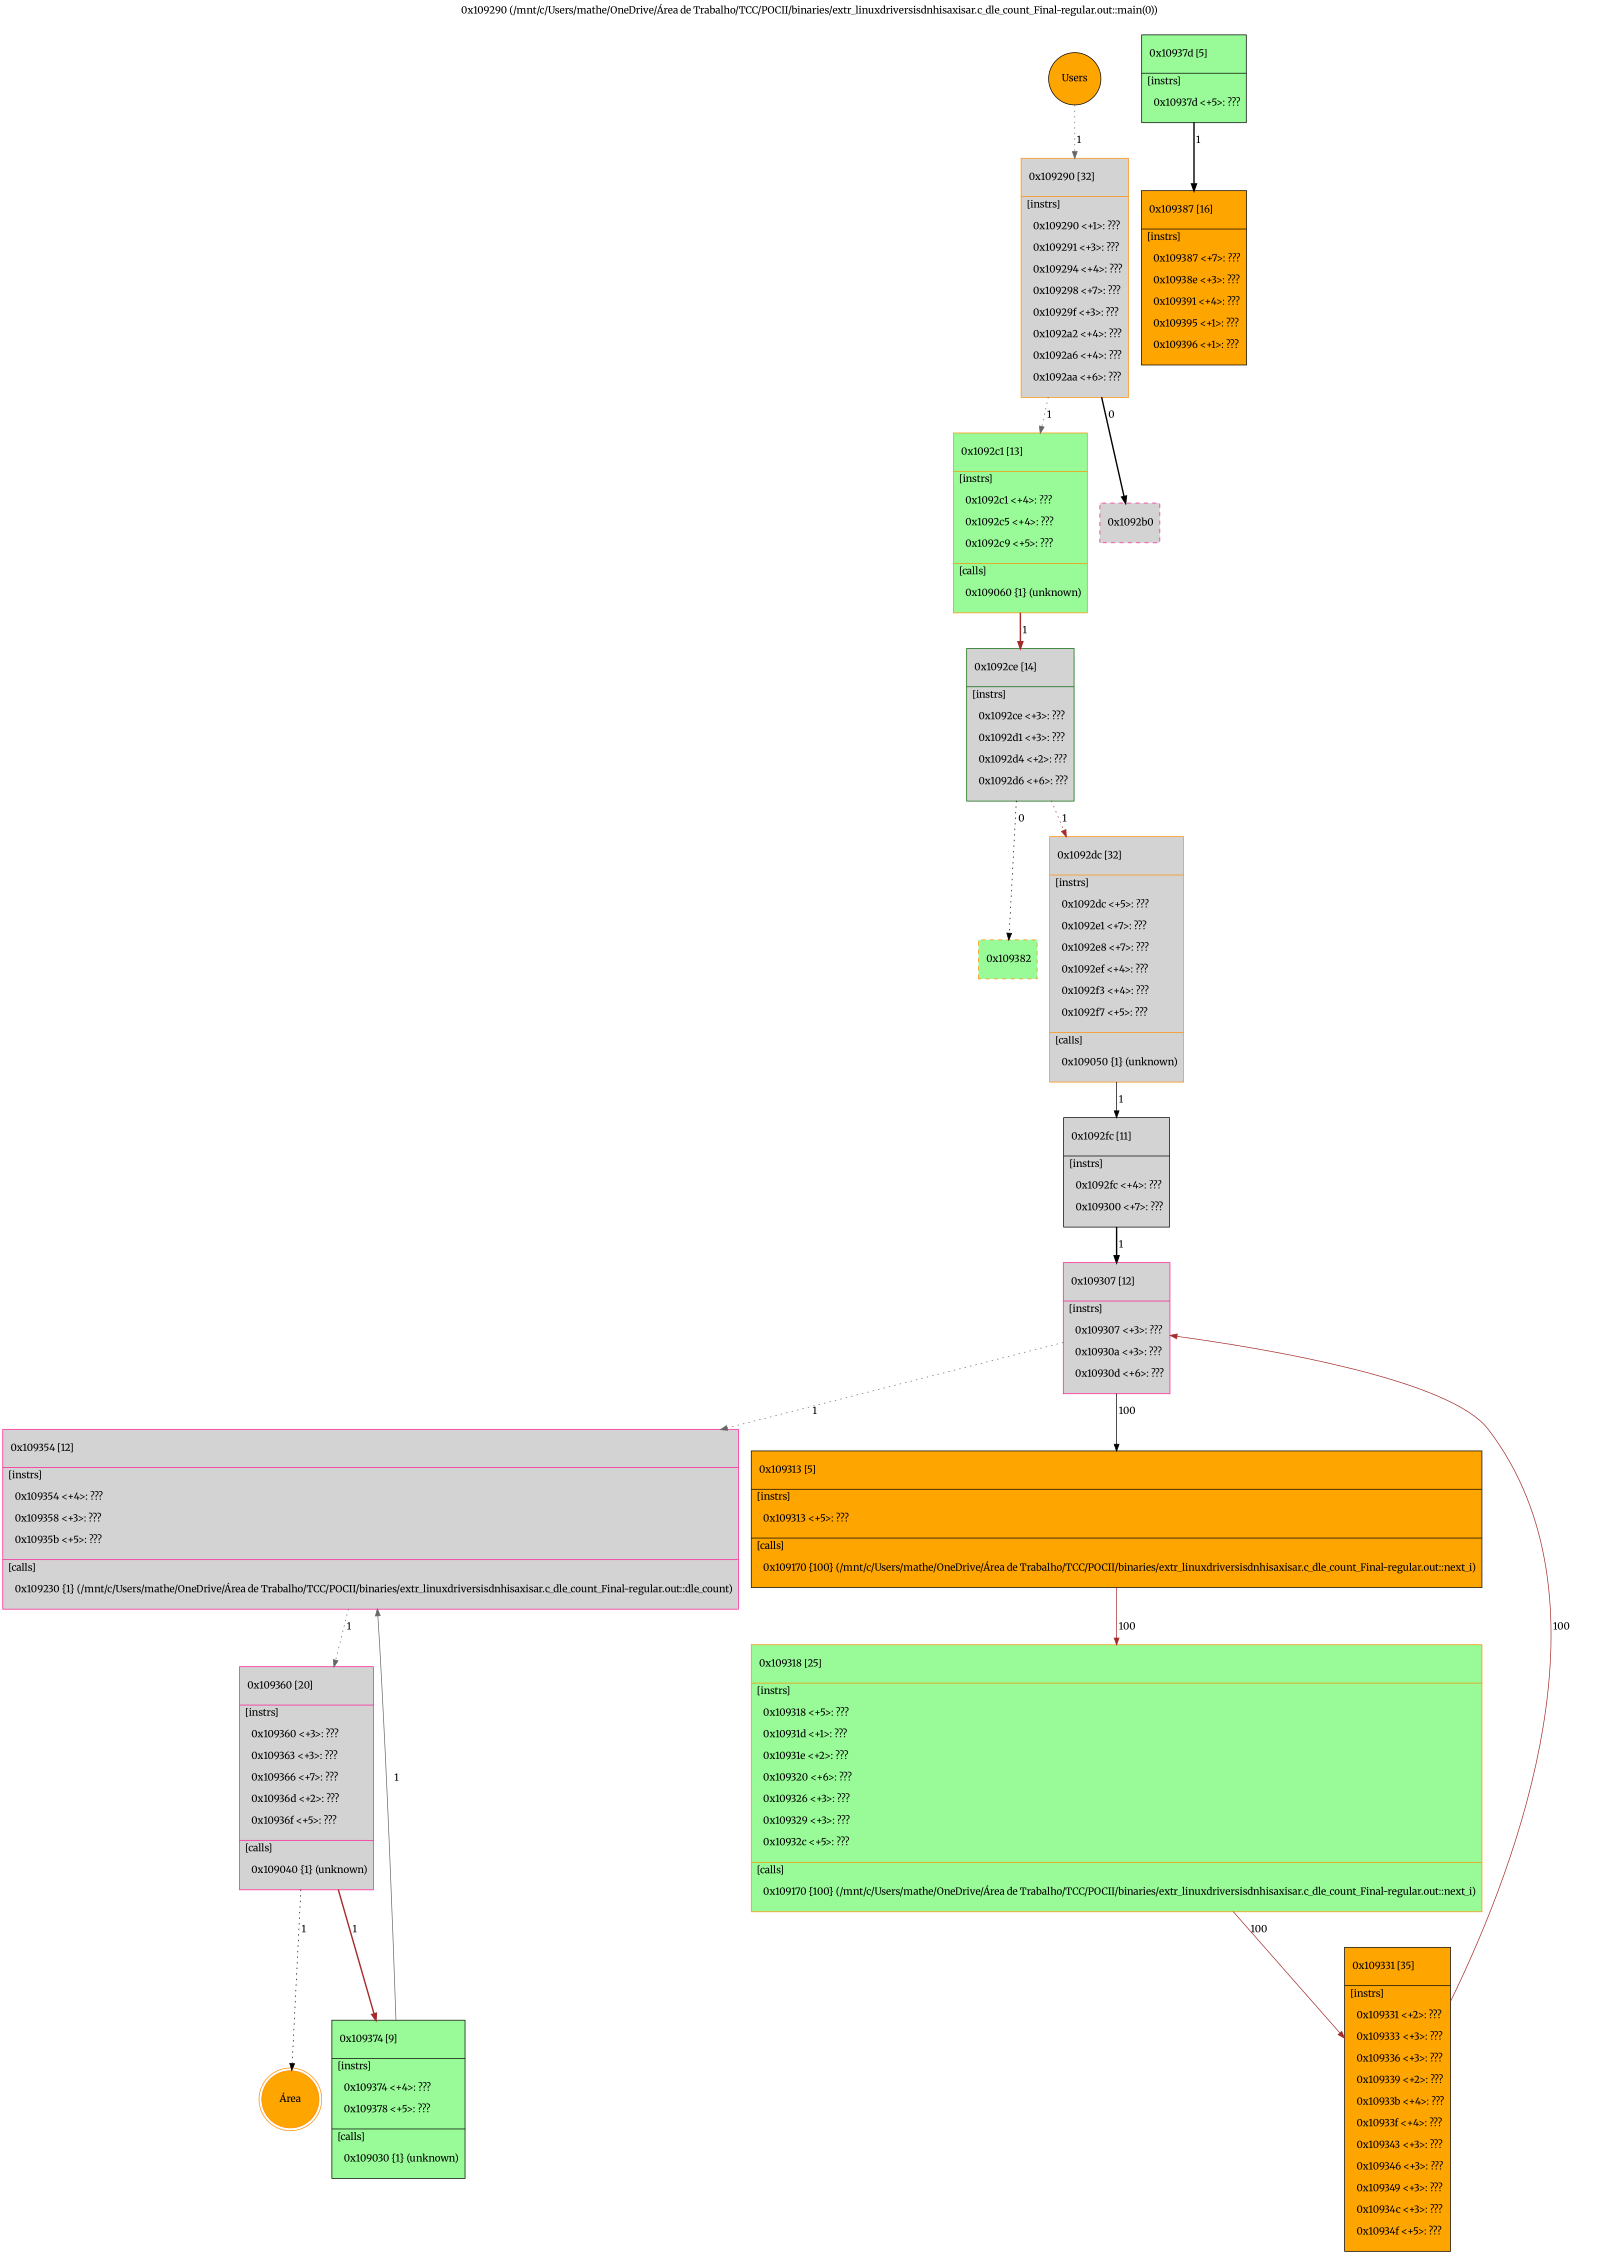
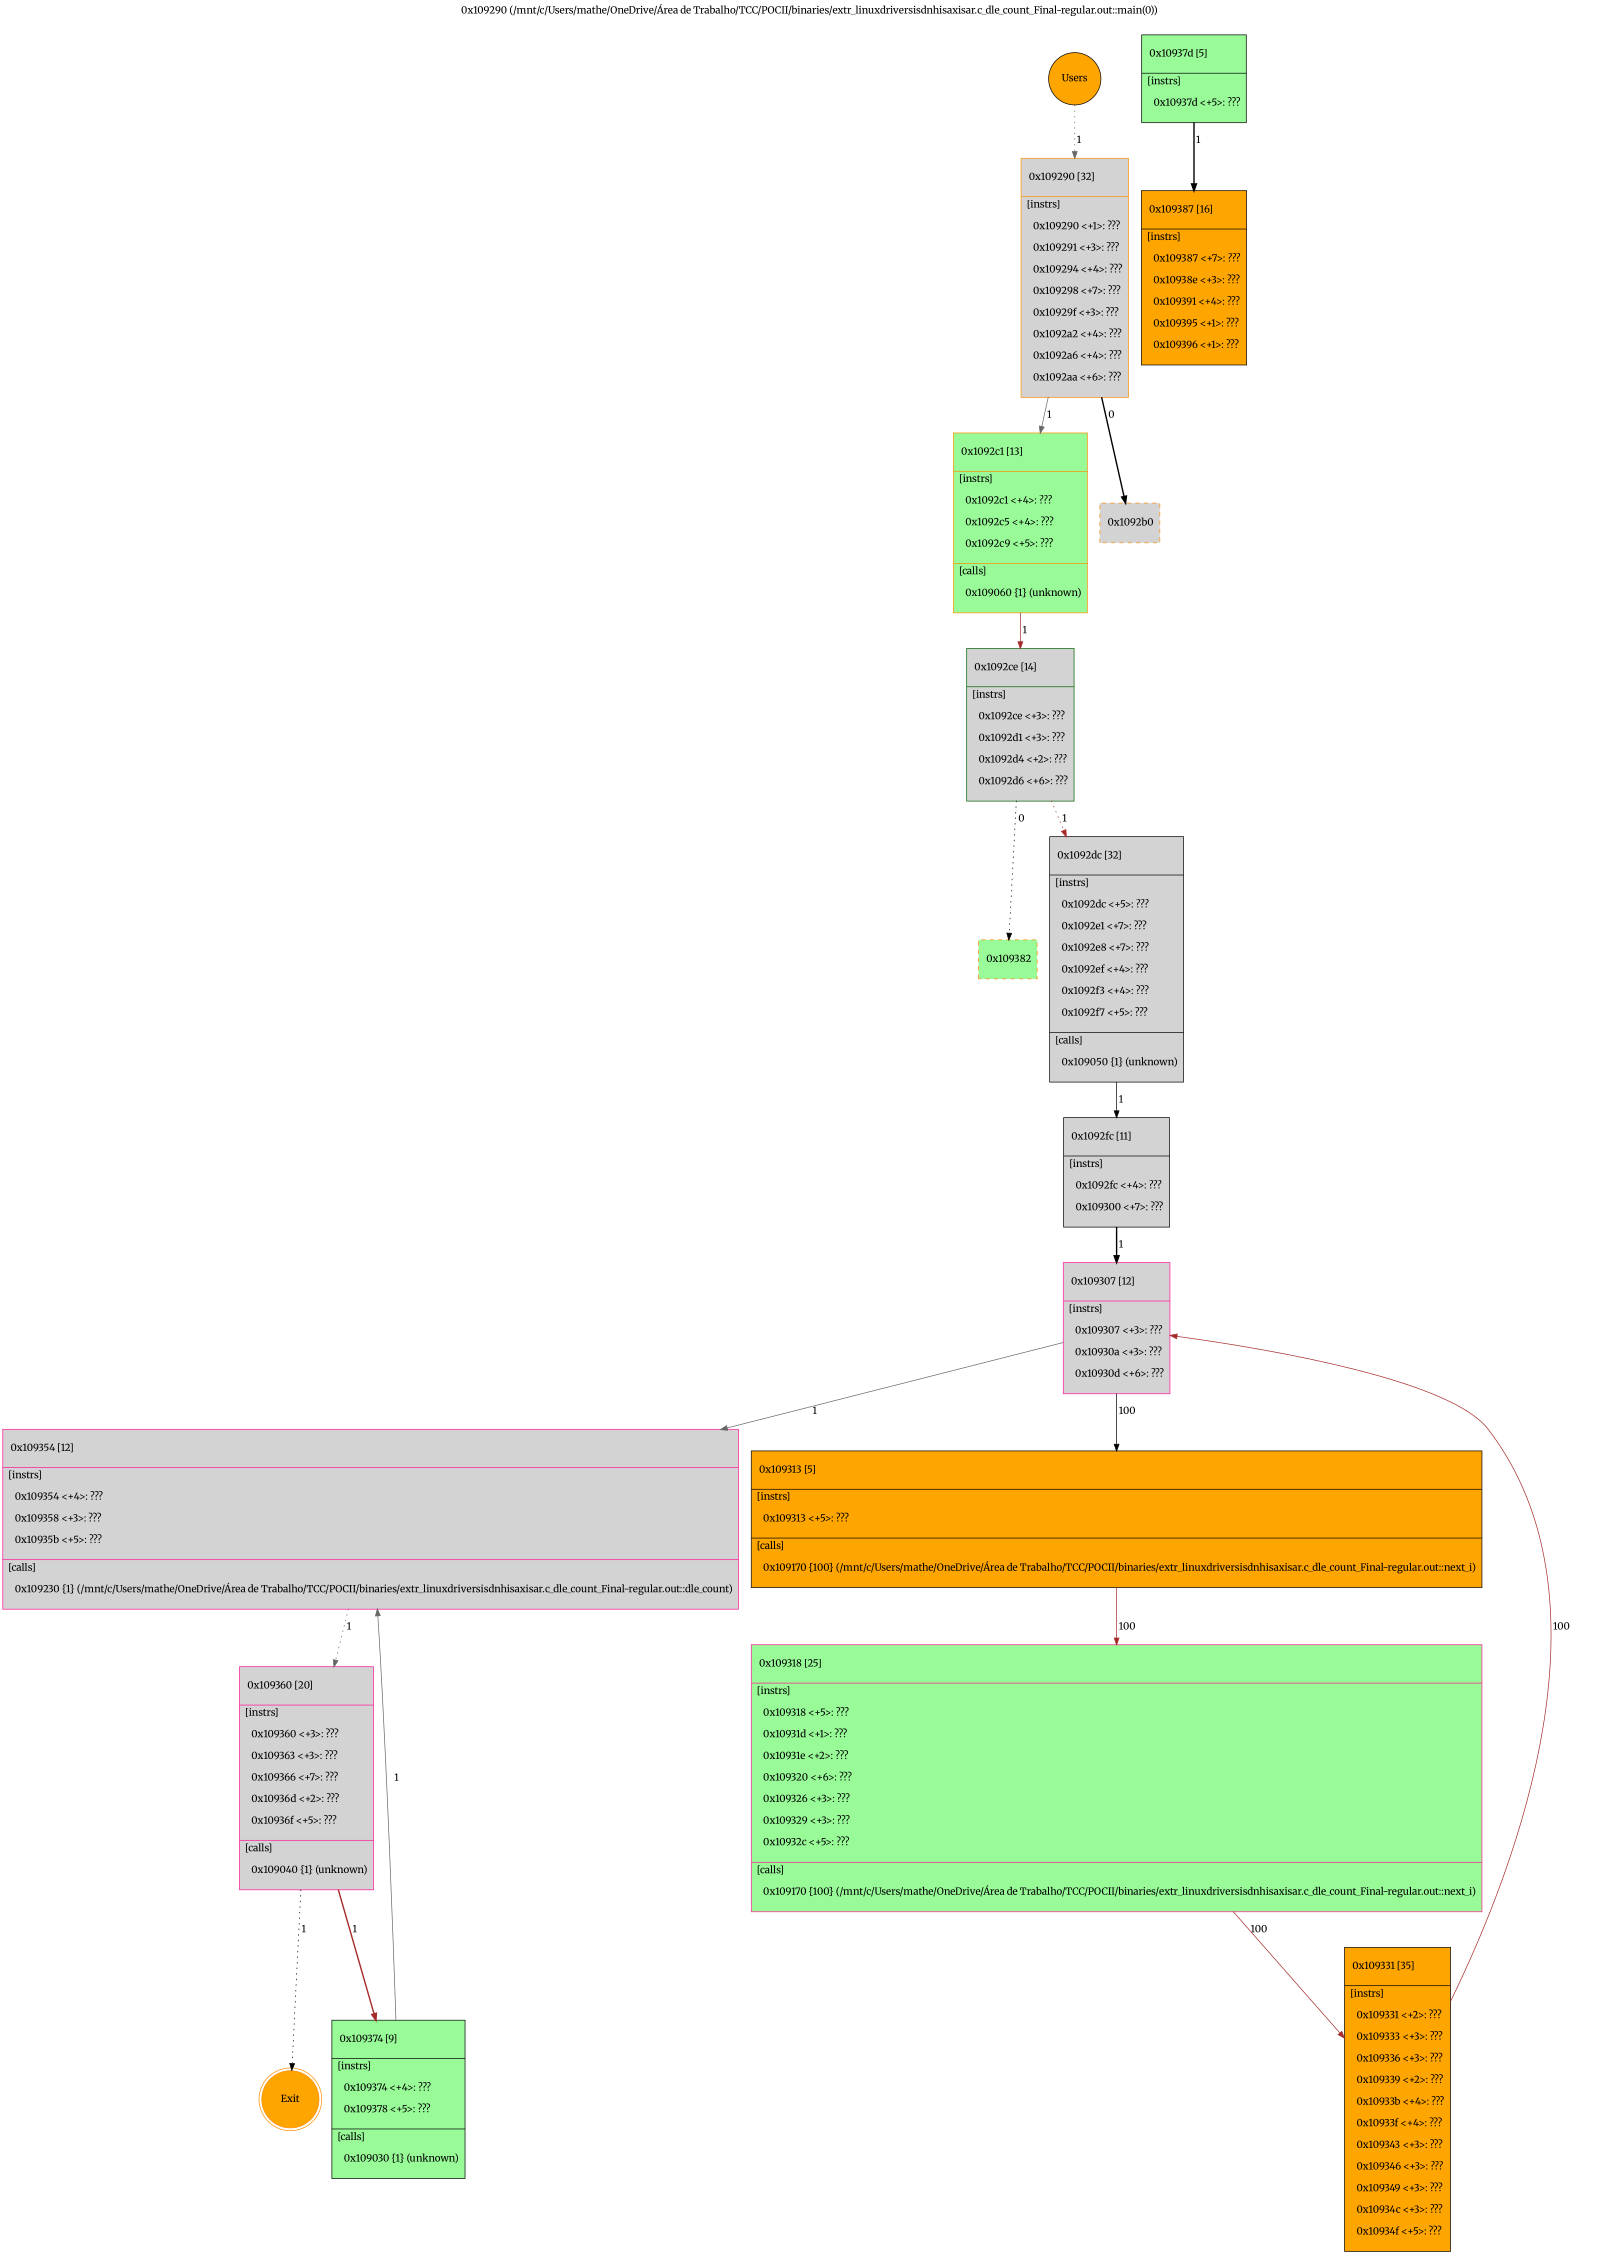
edge "0x109290 [32]" -> "0x1092c1 [13]": style dotted -> solid
node "0x1092b0": color deeppink -> darkorange
edge "0x1092c1 [13]" -> "0x1092ce [14]": style bold -> solid
node "0x1092dc [32]": color darkorange -> black
edge "0x109307 [12]" -> "0x109354 [12]": style dotted -> solid
node "0x109318 [25]": color darkorange -> deeppink
node "Área": label "Área" -> "Exit"
